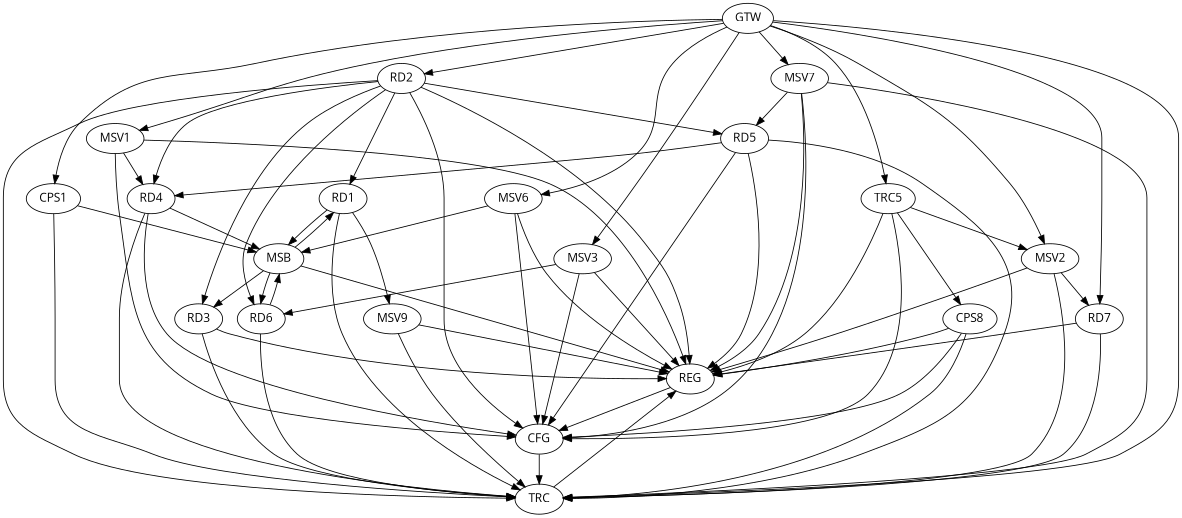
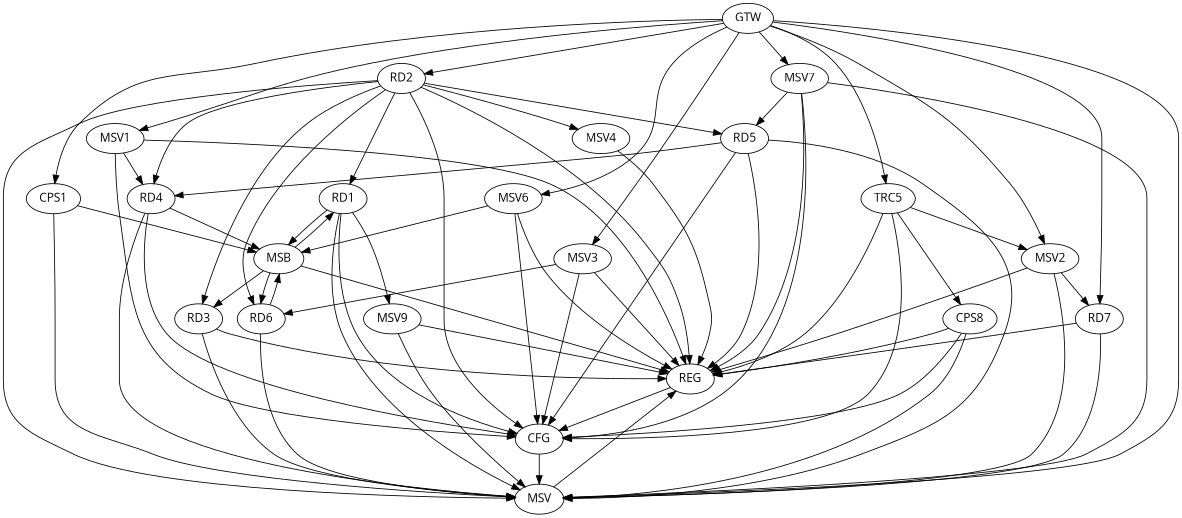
node "MSV4": added
edge "RD1" -> "CFG": added
node "TRC": label "TRC" -> "MSV"
